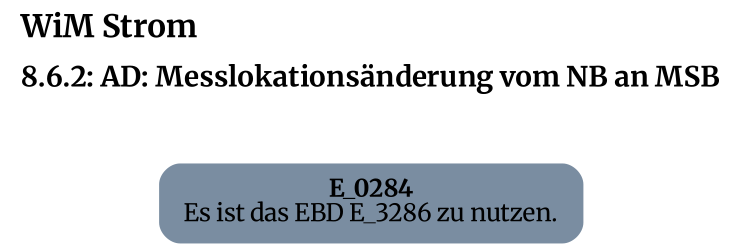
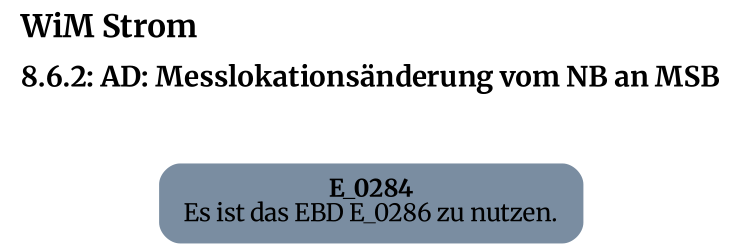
node "E_0284": text "Es ist das EBD E_3286 zu nutzen." -> "Es ist das EBD E_0286 zu nutzen."
